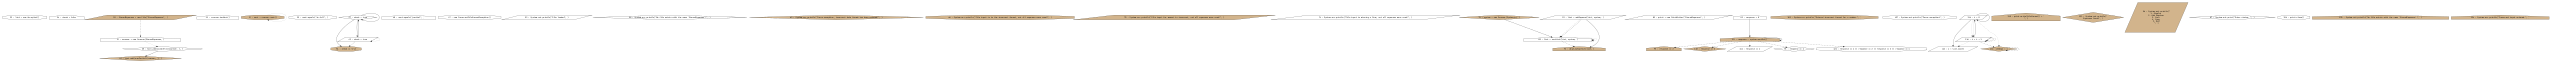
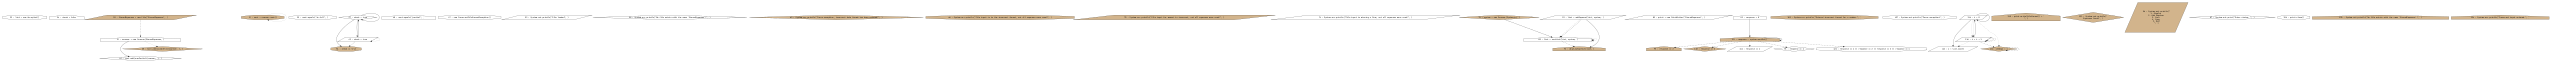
node "31 : scanner.hasNext()": removed
node "38 : list.add(scanInFull(scanner, ), )": fillcolor white -> tan
edge "38 : list.add(scanInFull(scanner, ), )" -> "43 : list.add(scanPartial(scanner, ), )": now "29 : scanner = new Scanner(StoredExpenses, )" -> "43 : list.add(scanPartial(scanner, ), )"
node "43 : list.add(scanPartial(scanner, ), )": fillcolor tan -> white
